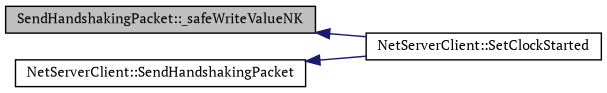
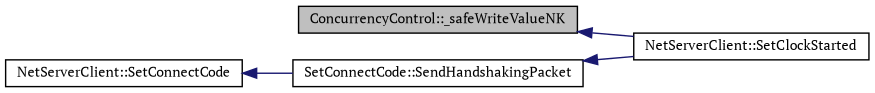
node "SendHandshakingPacket::_safeWriteValueNK": label "SendHandshakingPacket::_safeWriteValueNK" -> "ConcurrencyControl::_safeWriteValueNK"
node "NetServerClient::SetConnectCode": added
node "NetServerClient::SendHandshakingPacket": label "NetServerClient::SendHandshakingPacket" -> "SetConnectCode::SendHandshakingPacket"
